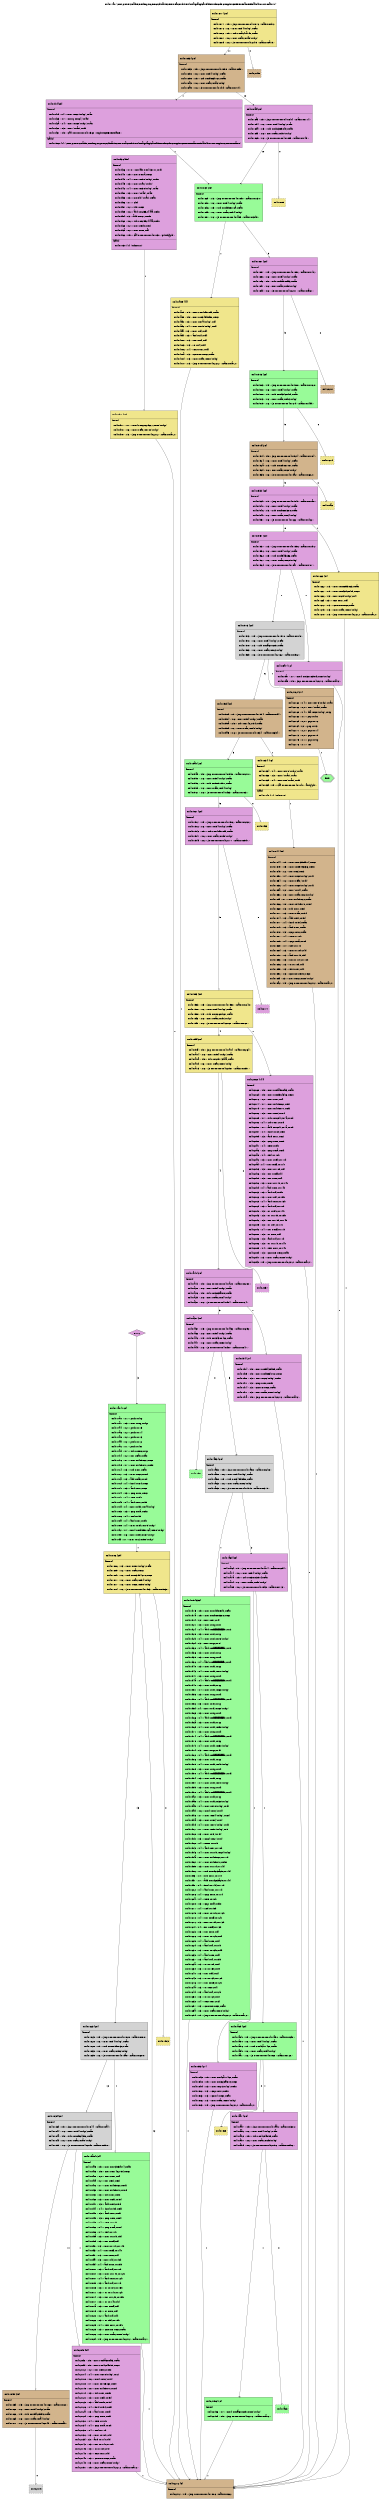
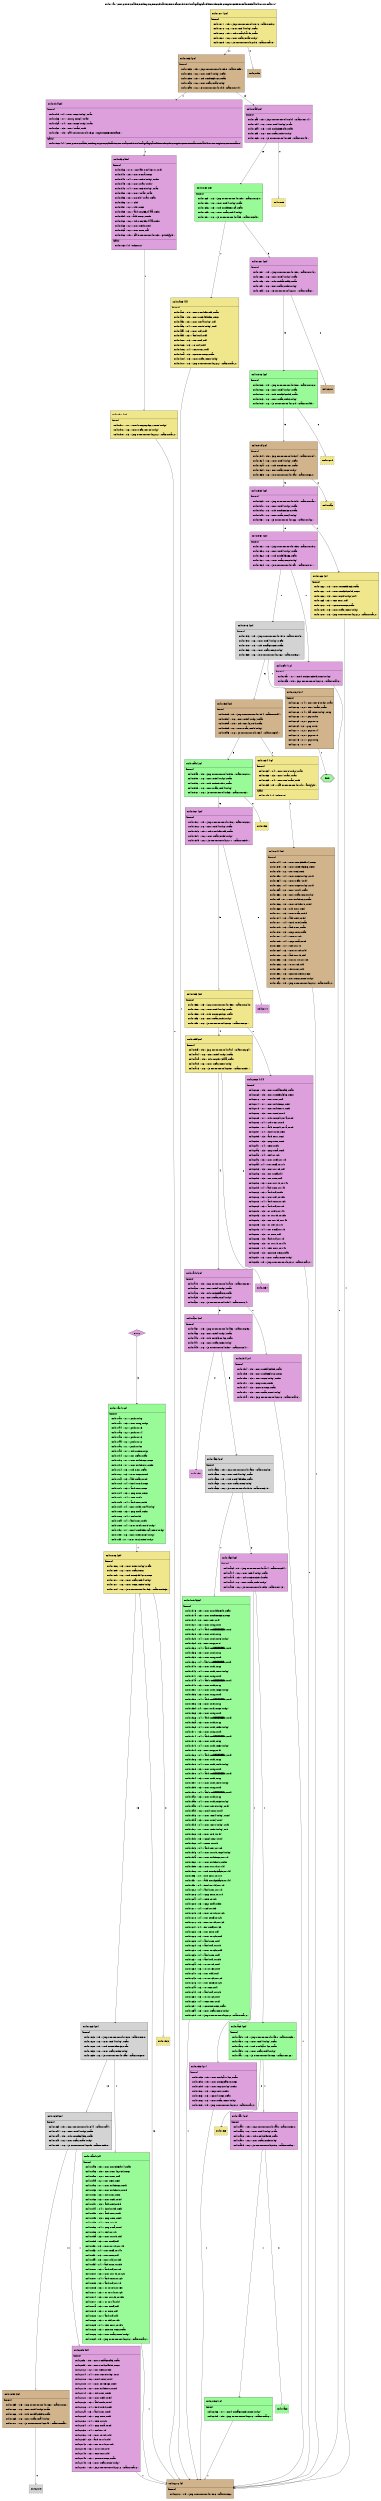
edge "0x401f1f [23]" -> "0x4018cb [28]": now "0x401f1f [23]" -> "0x401f36 [59]"
node "0x401fe7": fillcolor palegreen -> plum
